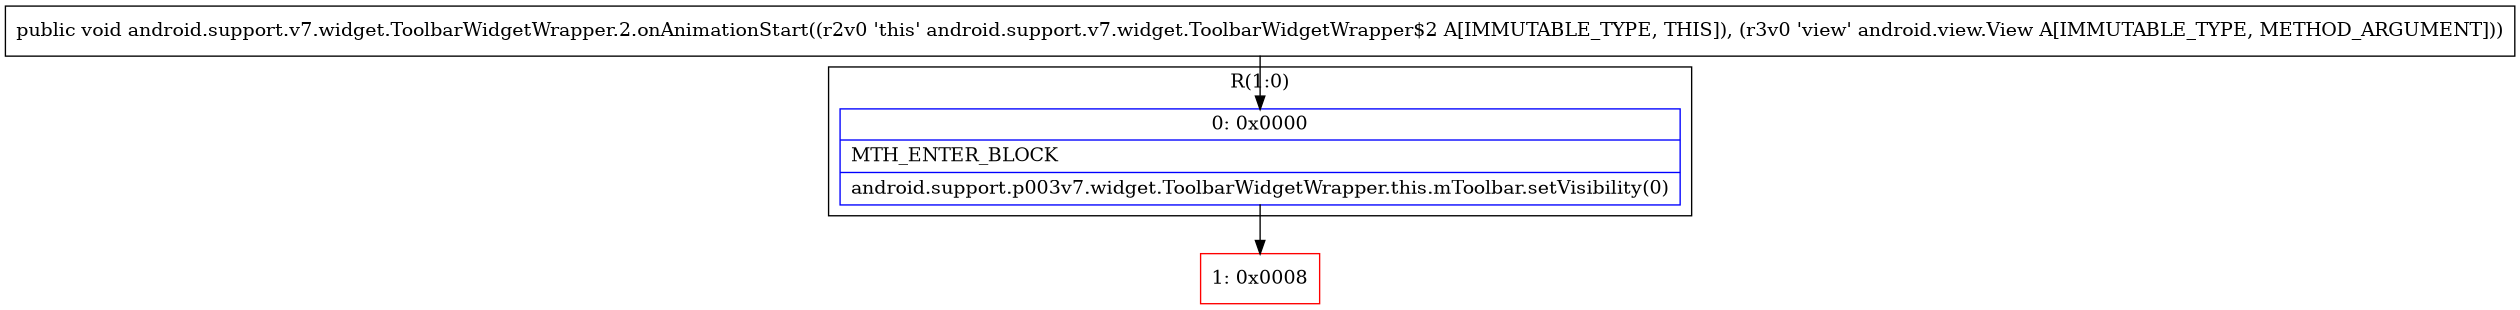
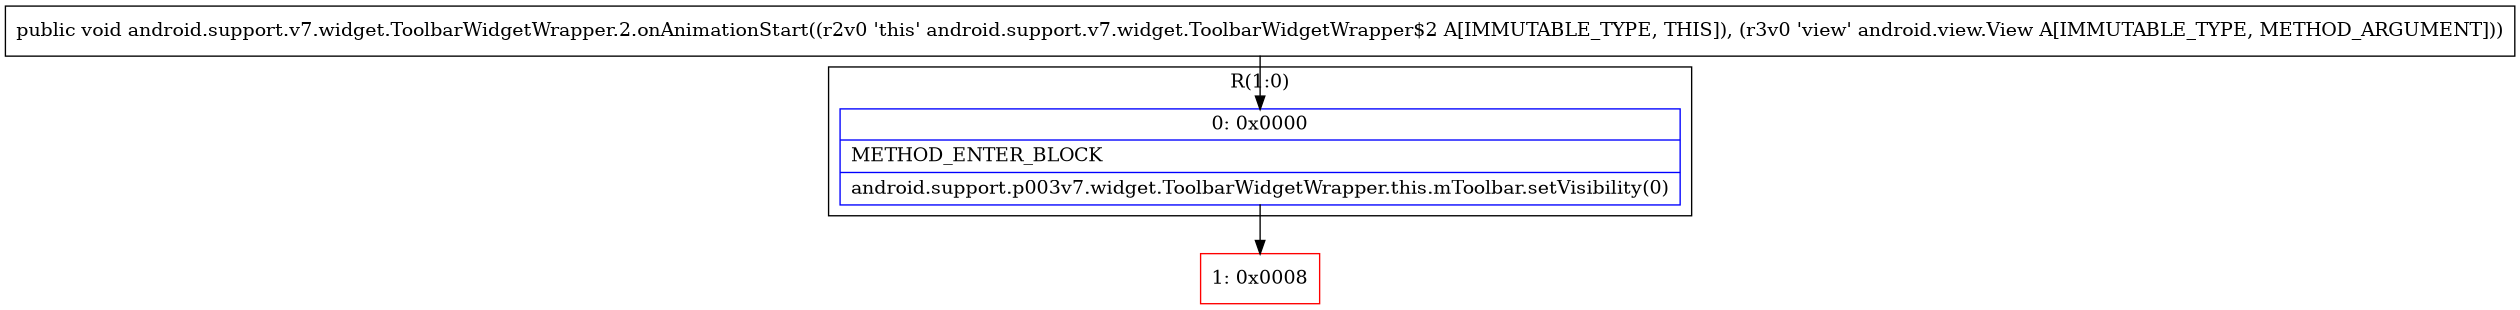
node "0: 0x0000": text "MTH_ENTER_BLOCK" -> "METHOD_ENTER_BLOCK"
